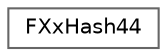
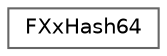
node "FXxHash44": label "FXxHash44" -> "FXxHash64"
